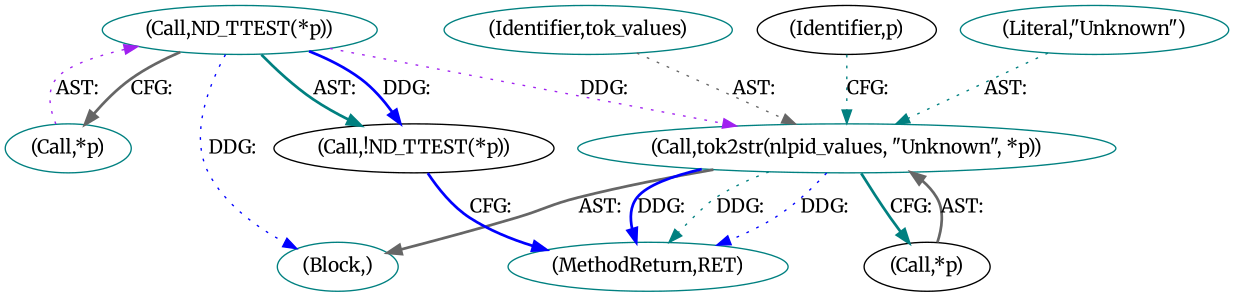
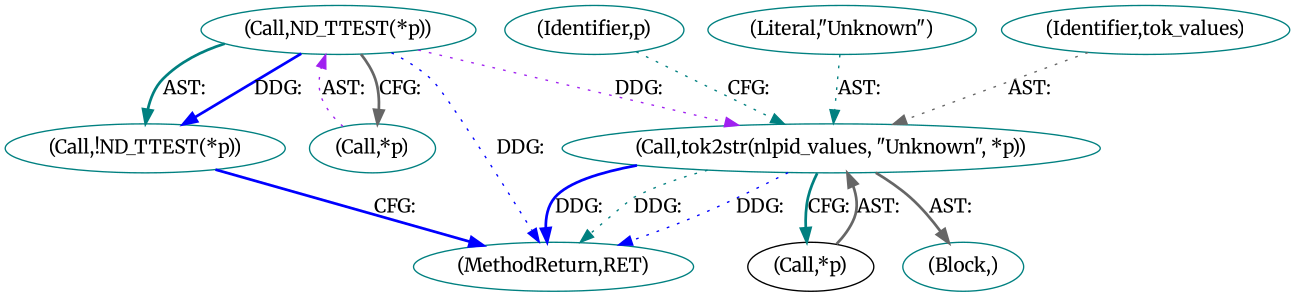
node "(Identifier,p)": color black -> teal
node "(Call,!ND_TTEST(*p))": color black -> teal
edge "(Call,ND_TTEST(*p))" -> "(Block,)": now "(Call,ND_TTEST(*p))" -> "(MethodReturn,RET)"
